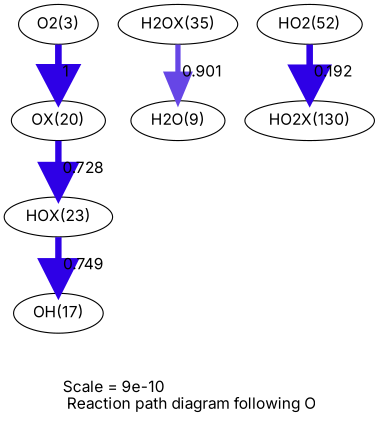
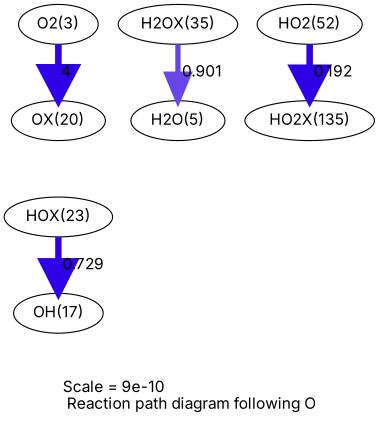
edge "O2(3)" -> "OX(20)": label " 1" -> " 4"
node "H2O(9)": label "H2O(9)" -> "H2O(5)"
node "HO2X(130)": label "HO2X(130)" -> "HO2X(135)"
edge "OX(20)" -> "HOX(23)": removed, label "0.728"
edge "HOX(23)" -> "OH(17)": label " 0.749" -> " 0.729"
